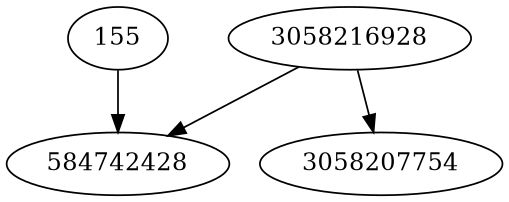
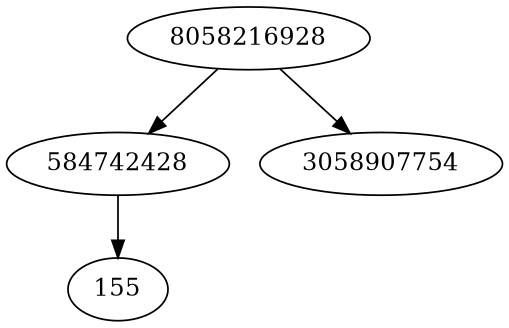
node "3058216928": label "3058216928" -> "8058216928"
edge "155" -> "584742428": reversed
node "3058207754": label "3058207754" -> "3058907754"
